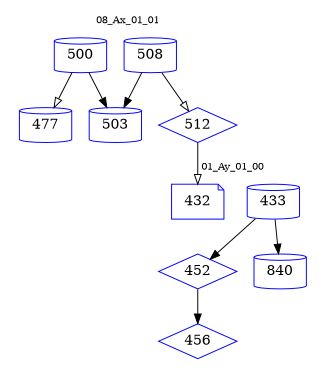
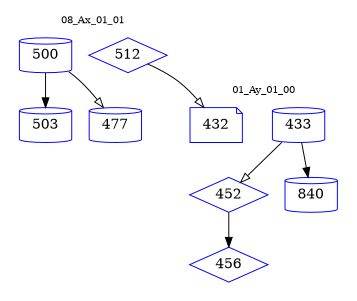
node "508": removed
edge "433" -> "452": arrowhead normal -> onormal
